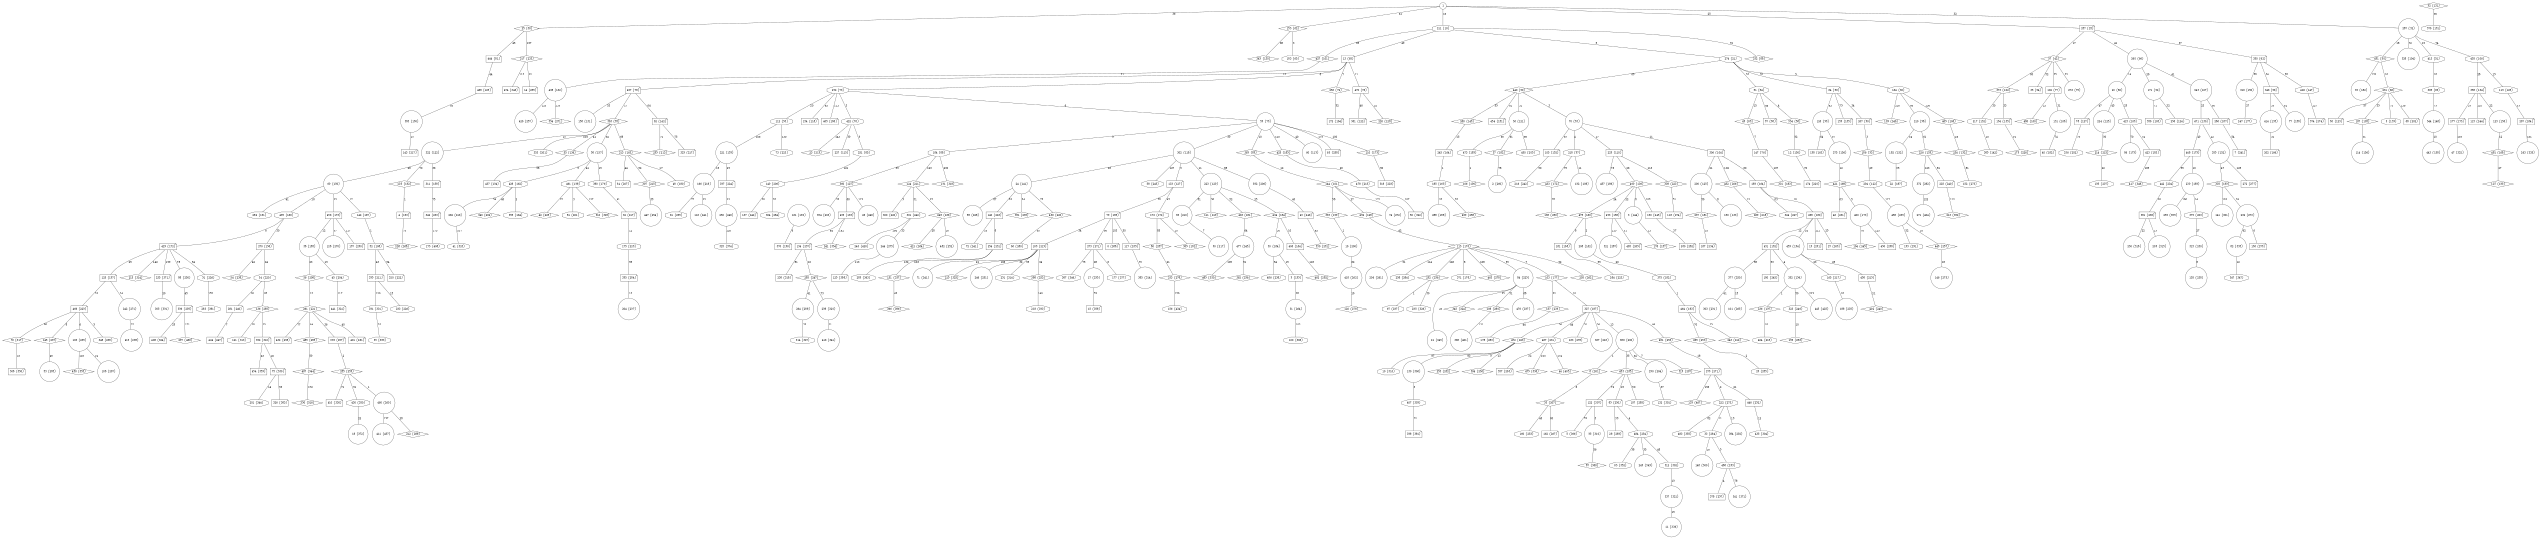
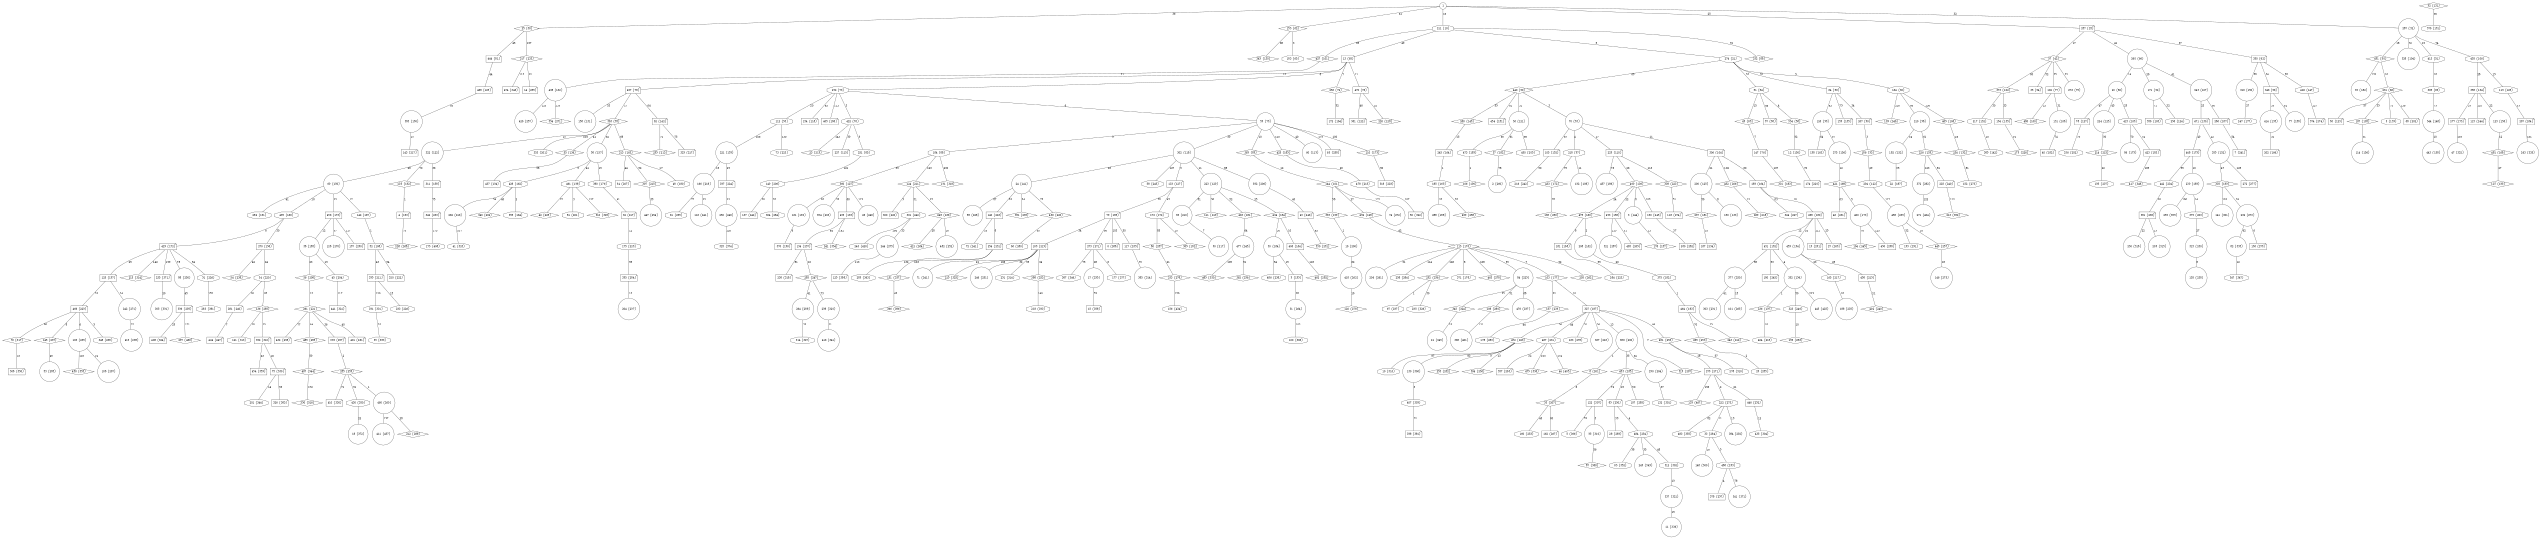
edge "360 (127)" -- "161 (190)": added, label "63"
edge "84 (229)" -- "21 (349)": now "345 (324)" -- "21 (349)"
edge "386 (200)" -- "319 (207)": now "327 (187)" -- "319 (207)"
node "278 (310)": added
